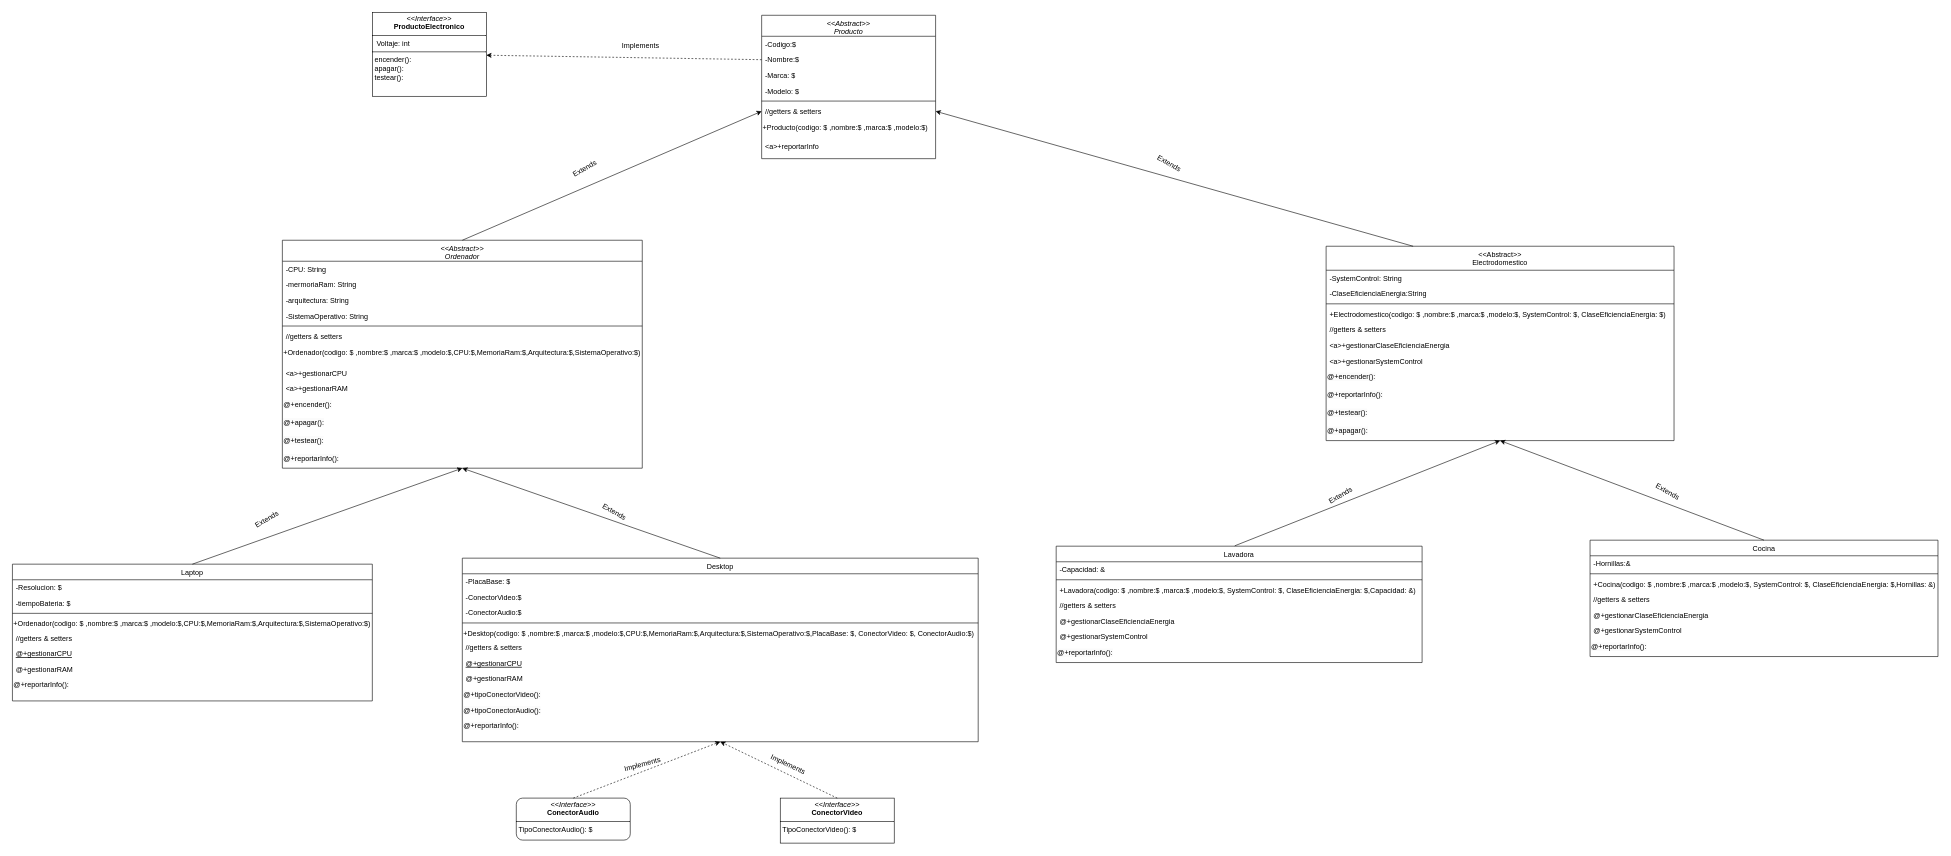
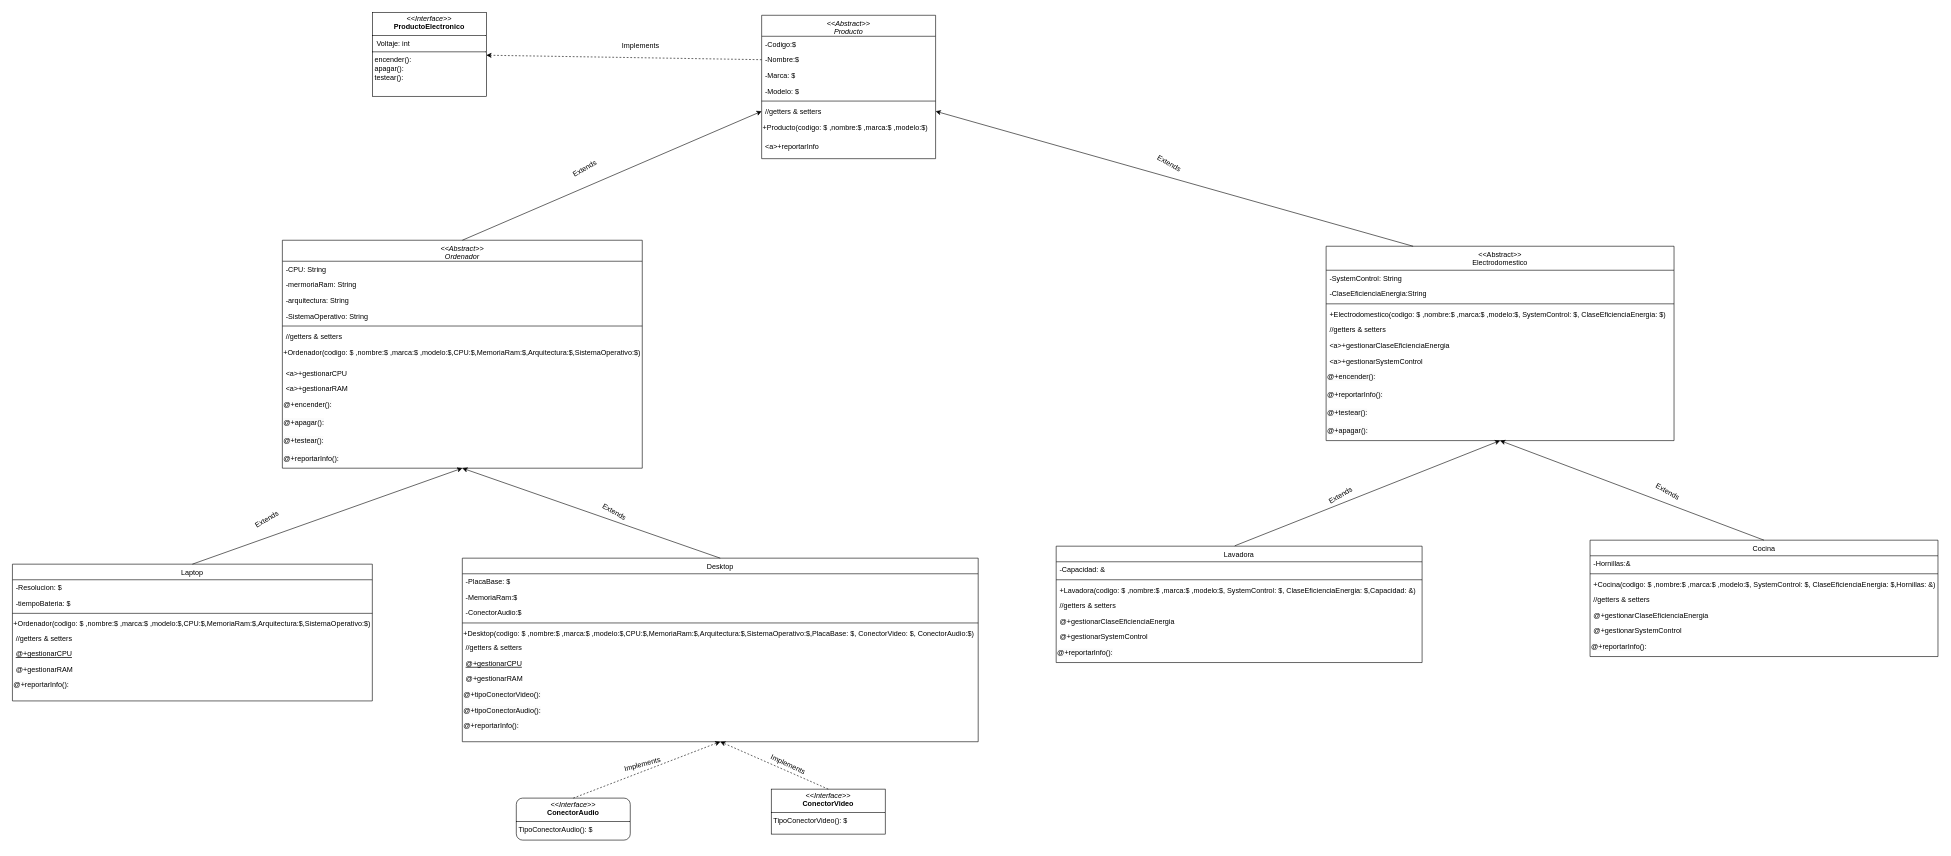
node "-ConectorVideo:$": label "-ConectorVideo:$" -> "-MemoriaRam:$"
node "<<Interface>> ConectorVideo TipoConectorVideo(): $": moved (837, 821) -> (828, 812)
